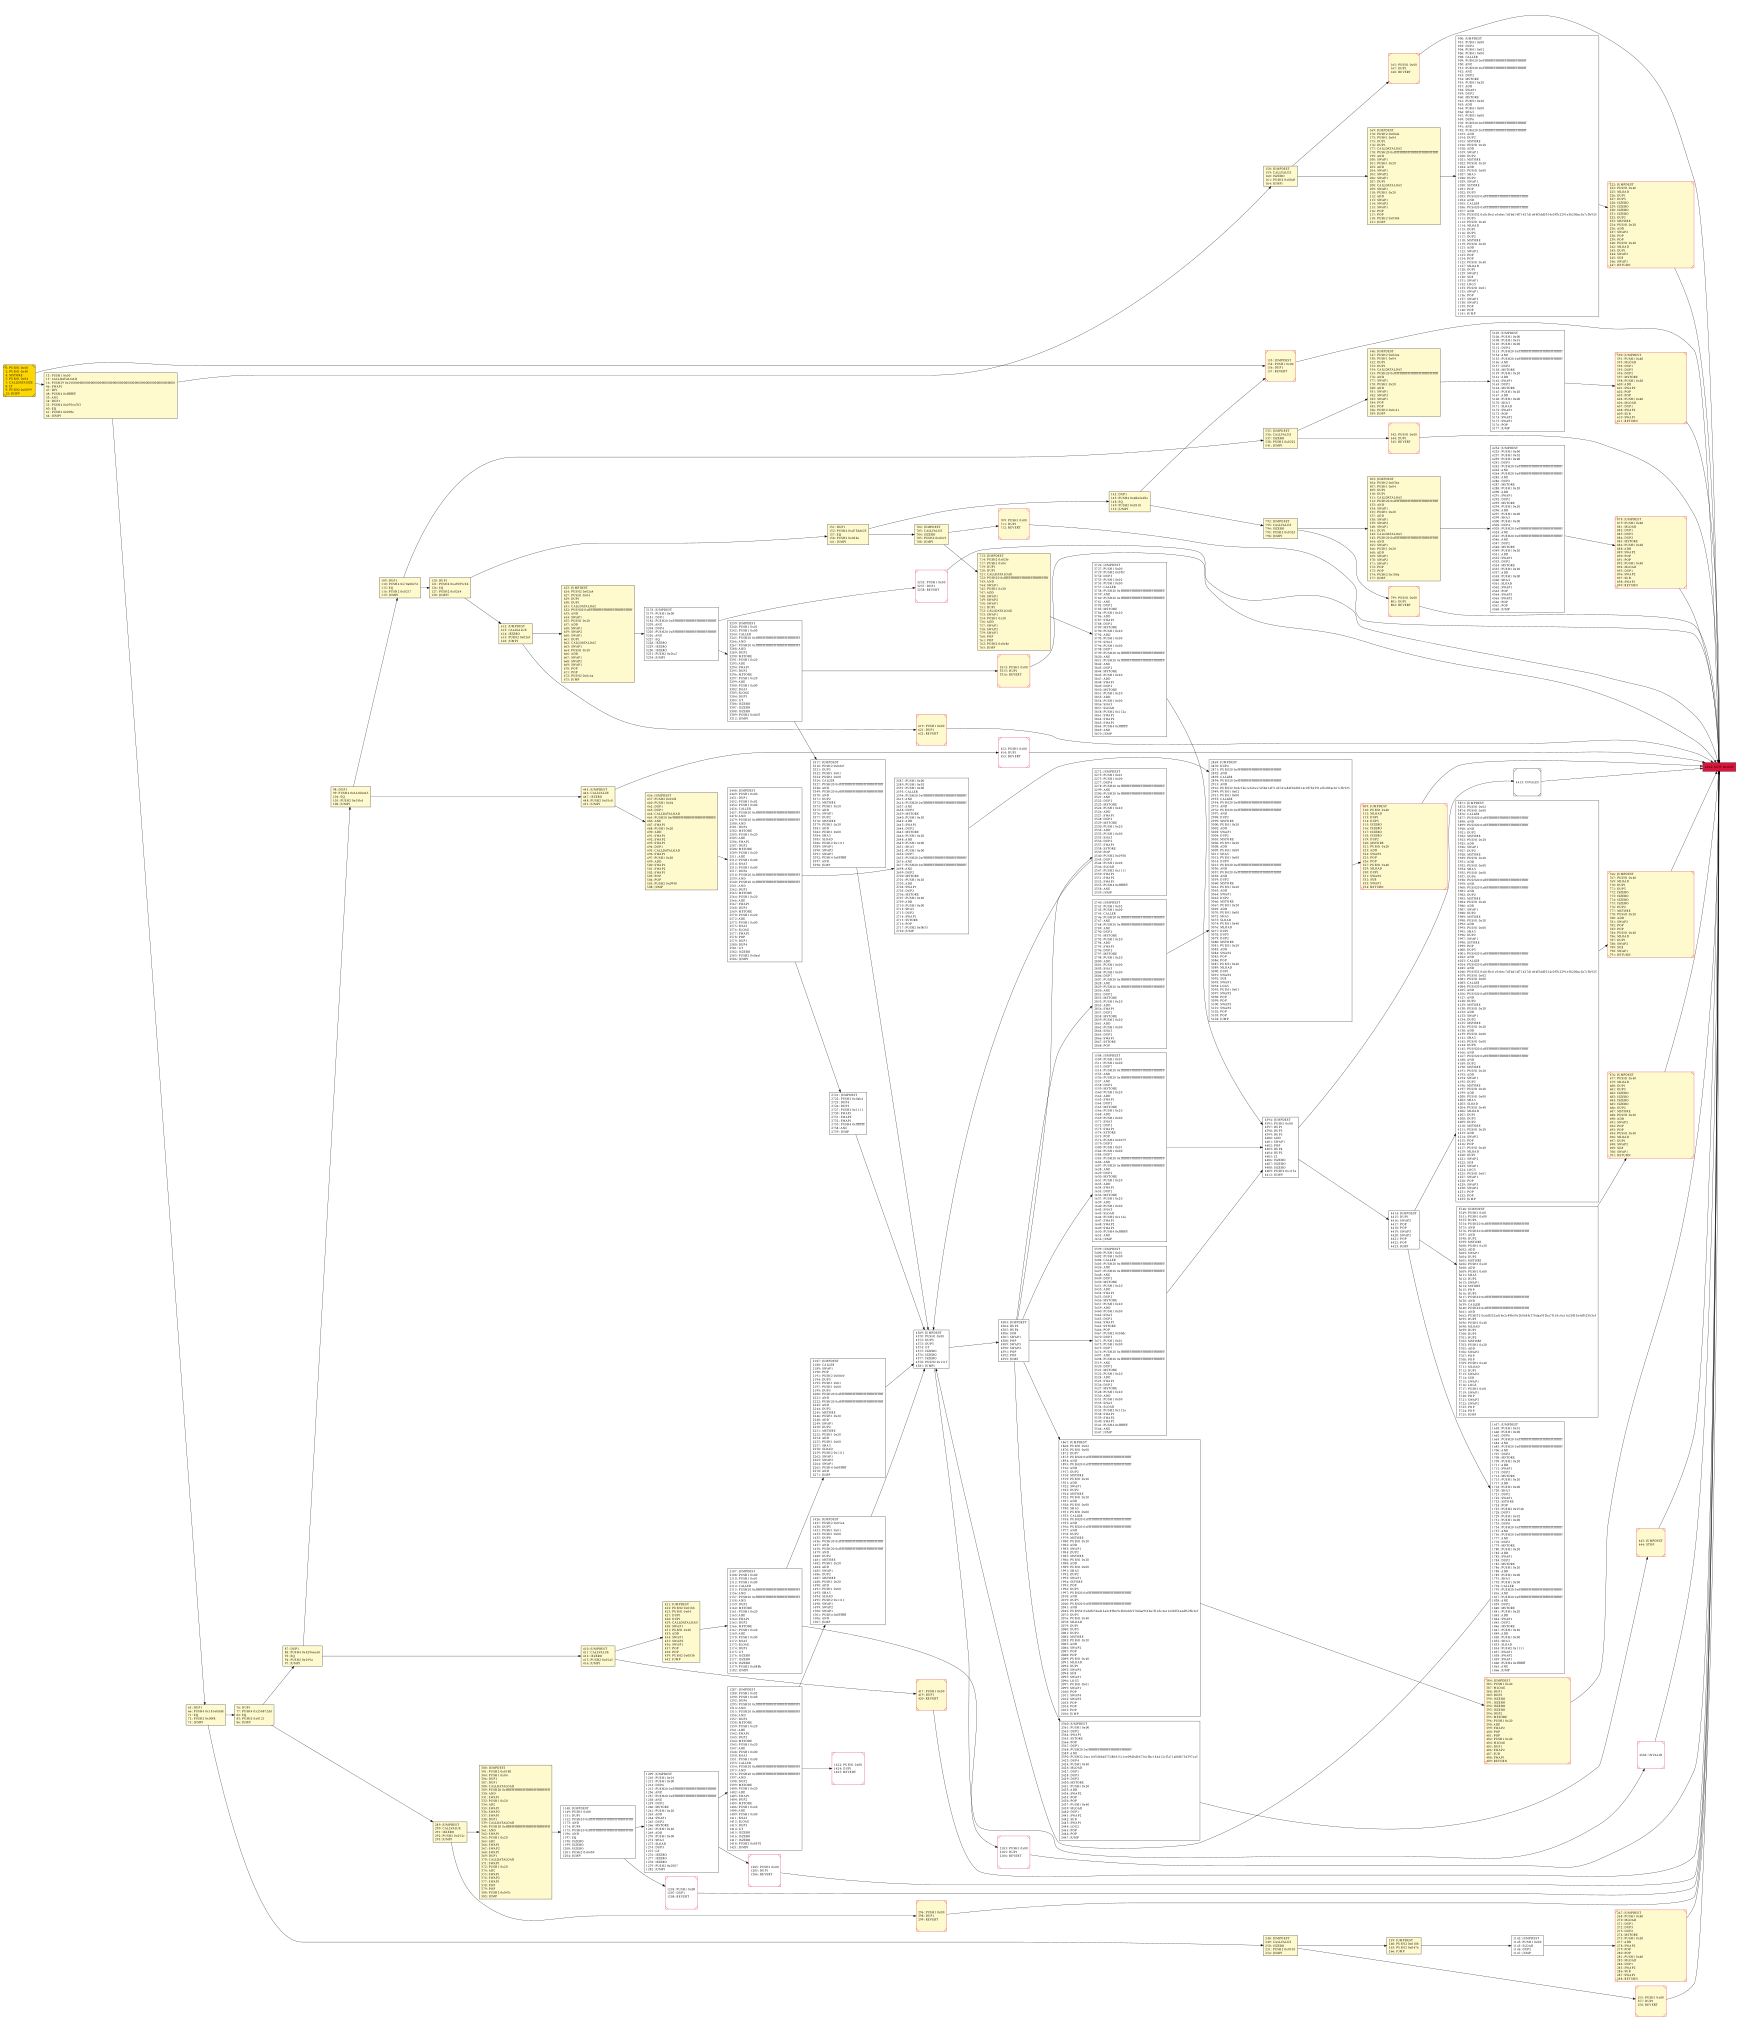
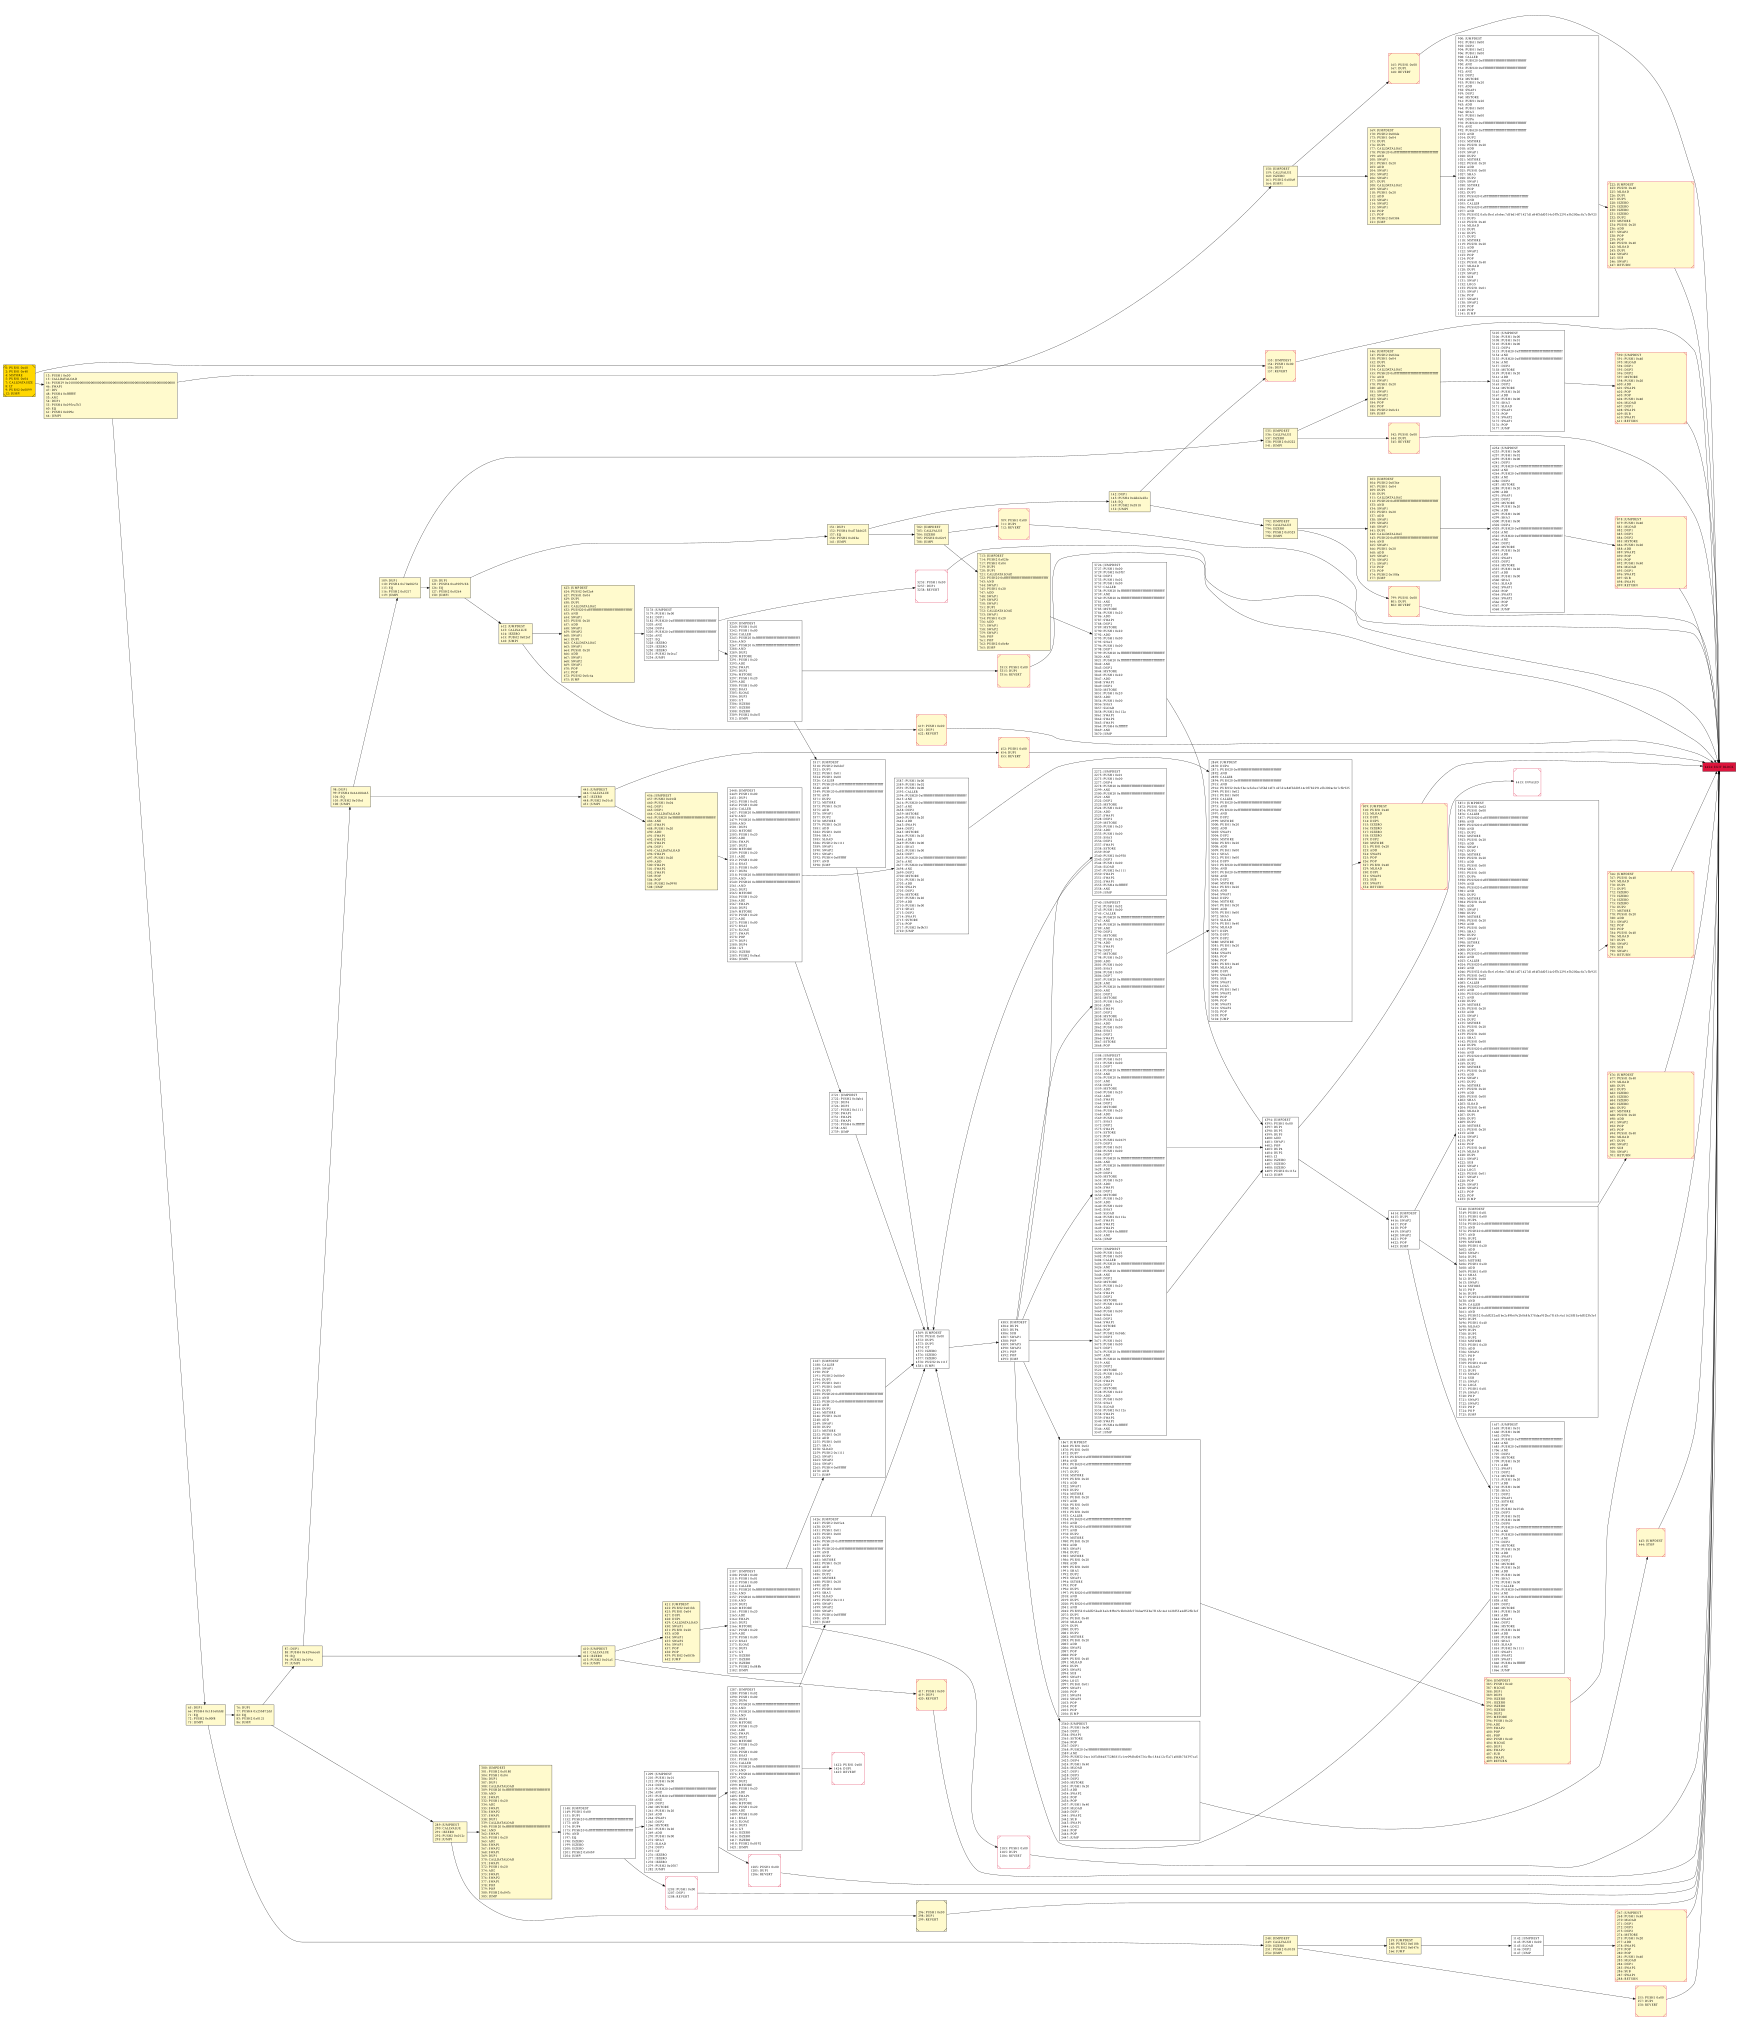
node "452: PUSH1 0x00 454: DUP1 455: REVERT": fillcolor white -> lemonchiffon
edge "4413: INVALID" -> "4424: EXIT BLOCK": removed
node "4413: INVALID": color black -> crimson
node "4382: INVALID": removed
node "296: PUSH1 0x00 298: DUP1 299: REVERT": color crimson -> black
